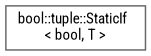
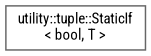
node "bool::tuple::StaticIf < bool, T >": label "bool::tuple::StaticIf < bool, T >" -> "utility::tuple::StaticIf < bool, T >"
